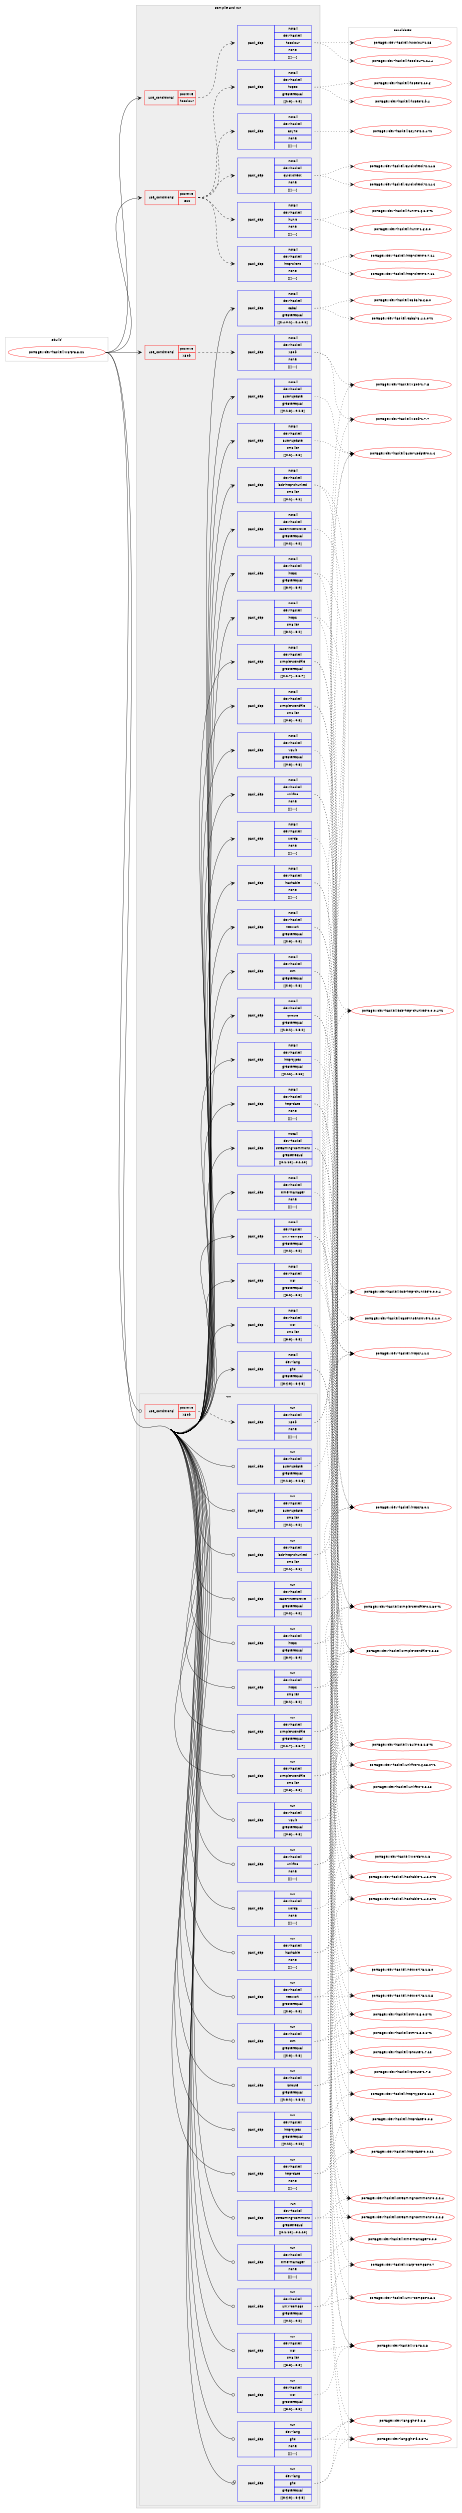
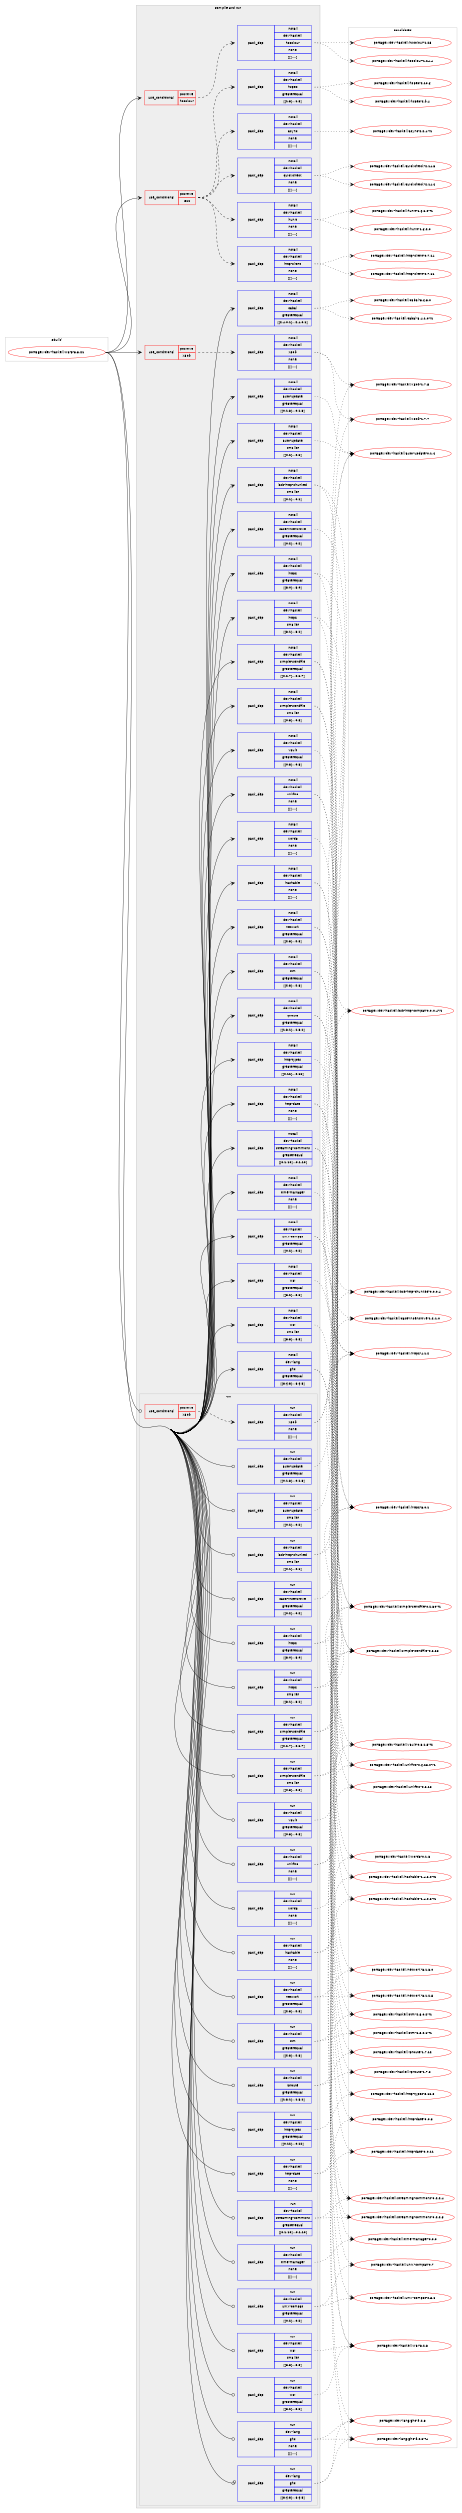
node "portage://dev-haskell/bsb-http-chunked-0.0.0.4-r1": label "portage://dev-haskell/bsb-http-chunked-0.0.0.4-r1" -> "portage://dev-haskell/bsb-http-compat-0.0.0.4-r1"
node "portage://dev-haskell/warp-compat-0.7": label "portage://dev-haskell/warp-compat-0.7" -> "portage://dev-haskell/unix-compat-0.7"
